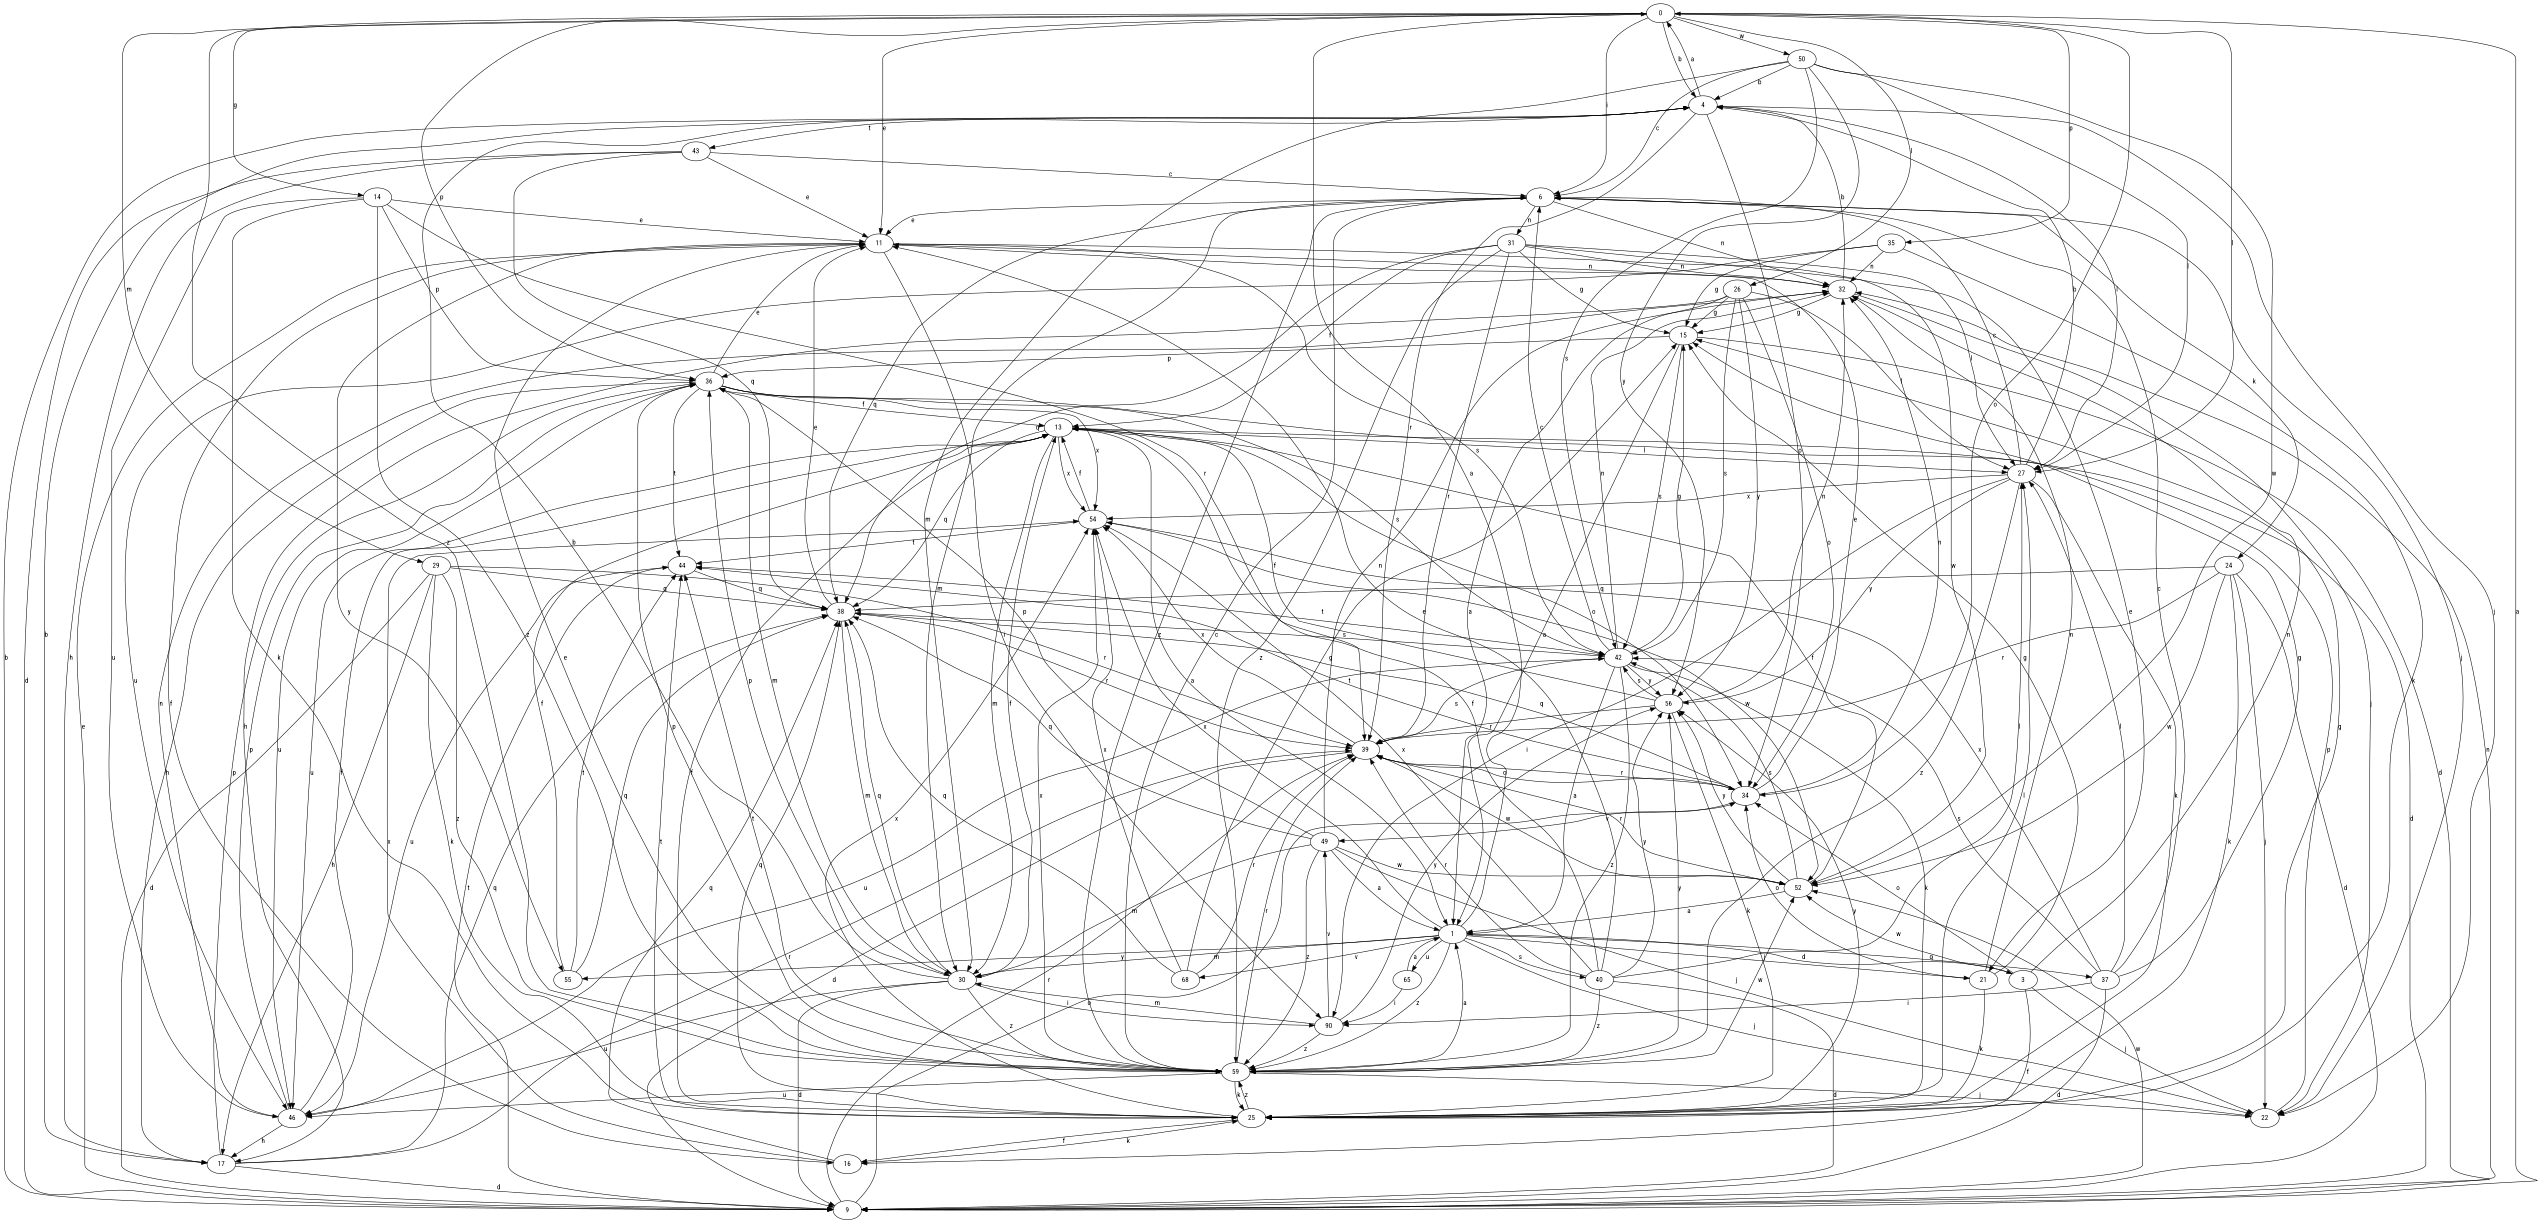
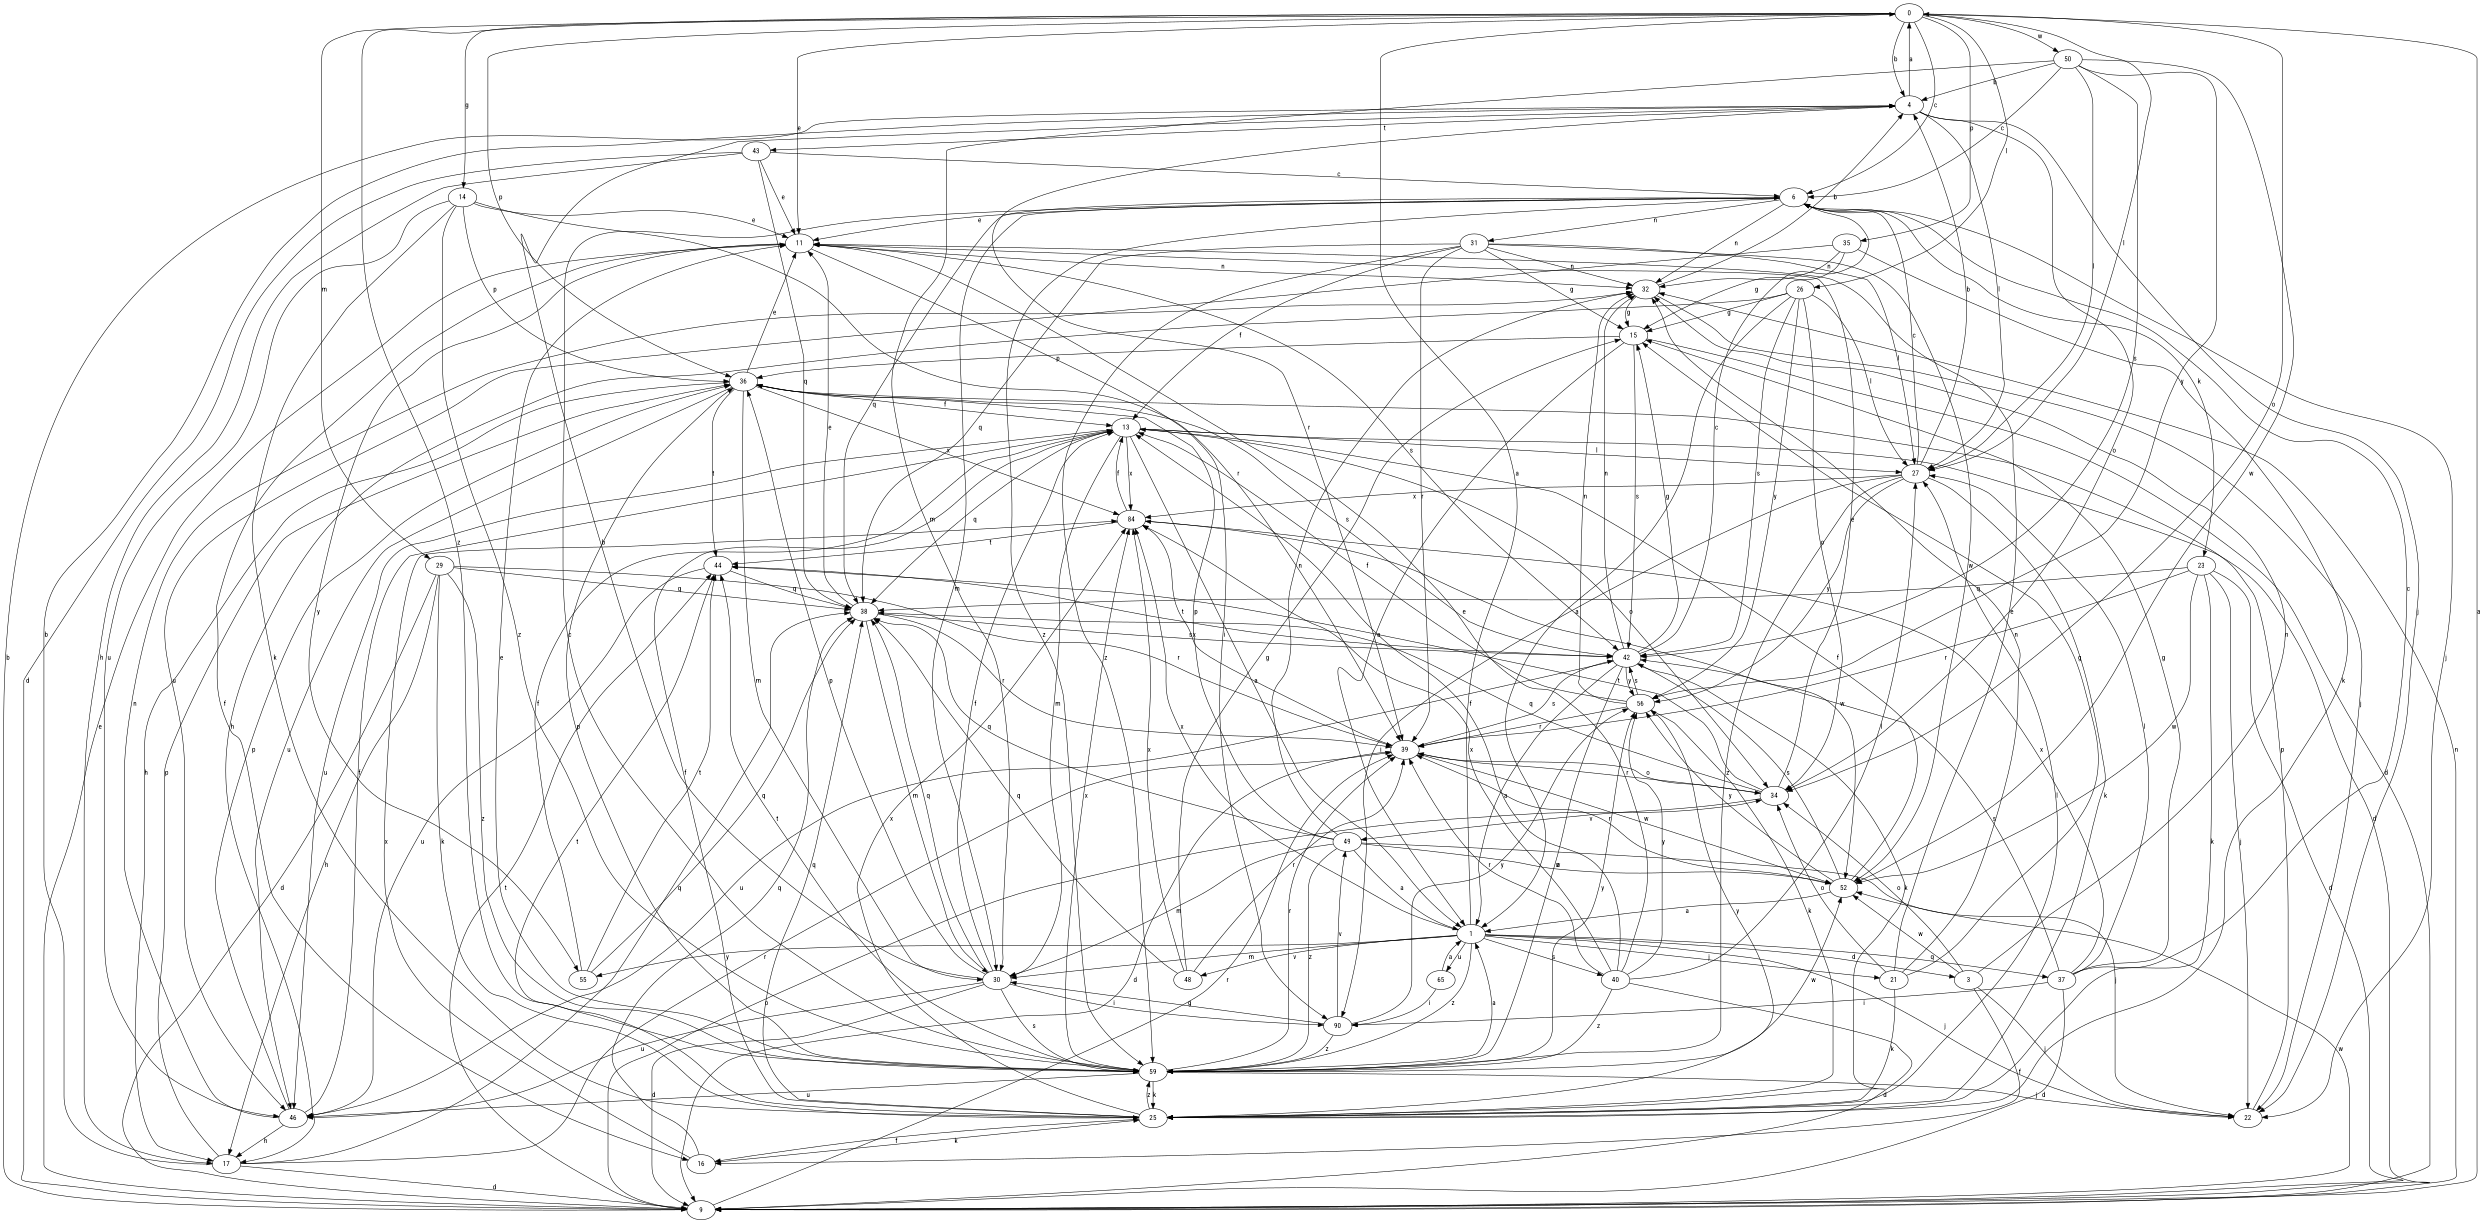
edge "0" -> "6": label "i" -> "c"
edge "11" -> "21": reversed
node "54": label "54" -> "84"
node "24": label "24" -> "23"
edge "34" -> "32": removed, label "n"
edge "25" -> "15": removed, label "g"
node "68": label "68" -> "48"
edge "90" -> "30": label "m" -> "g"
edge "30" -> "59": label "z" -> "s"
